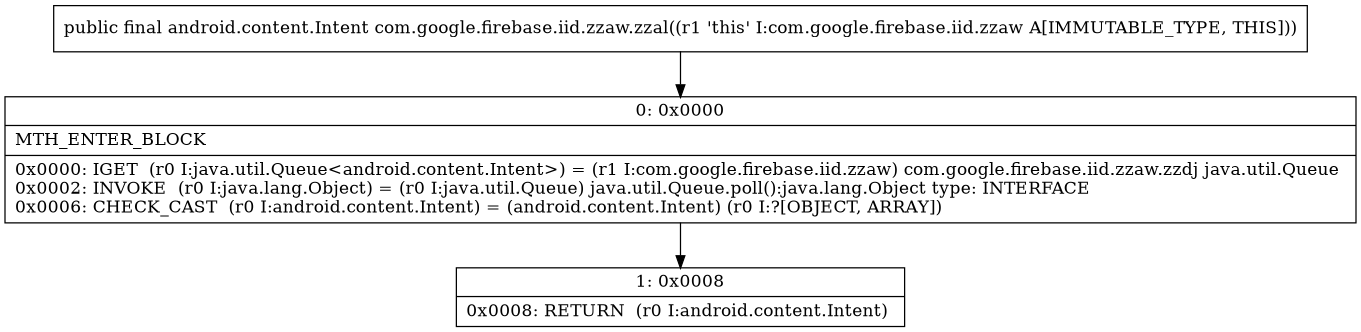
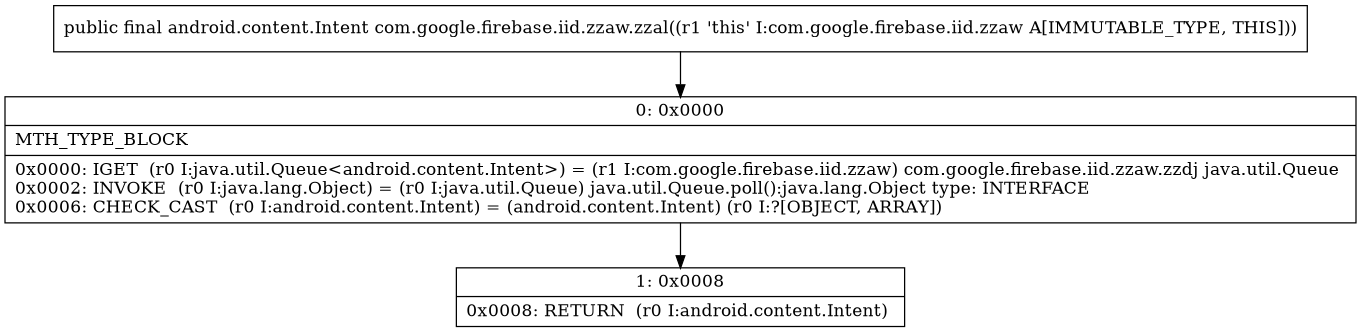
node "0: 0x0000": text "MTH_ENTER_BLOCK" -> "MTH_TYPE_BLOCK"
